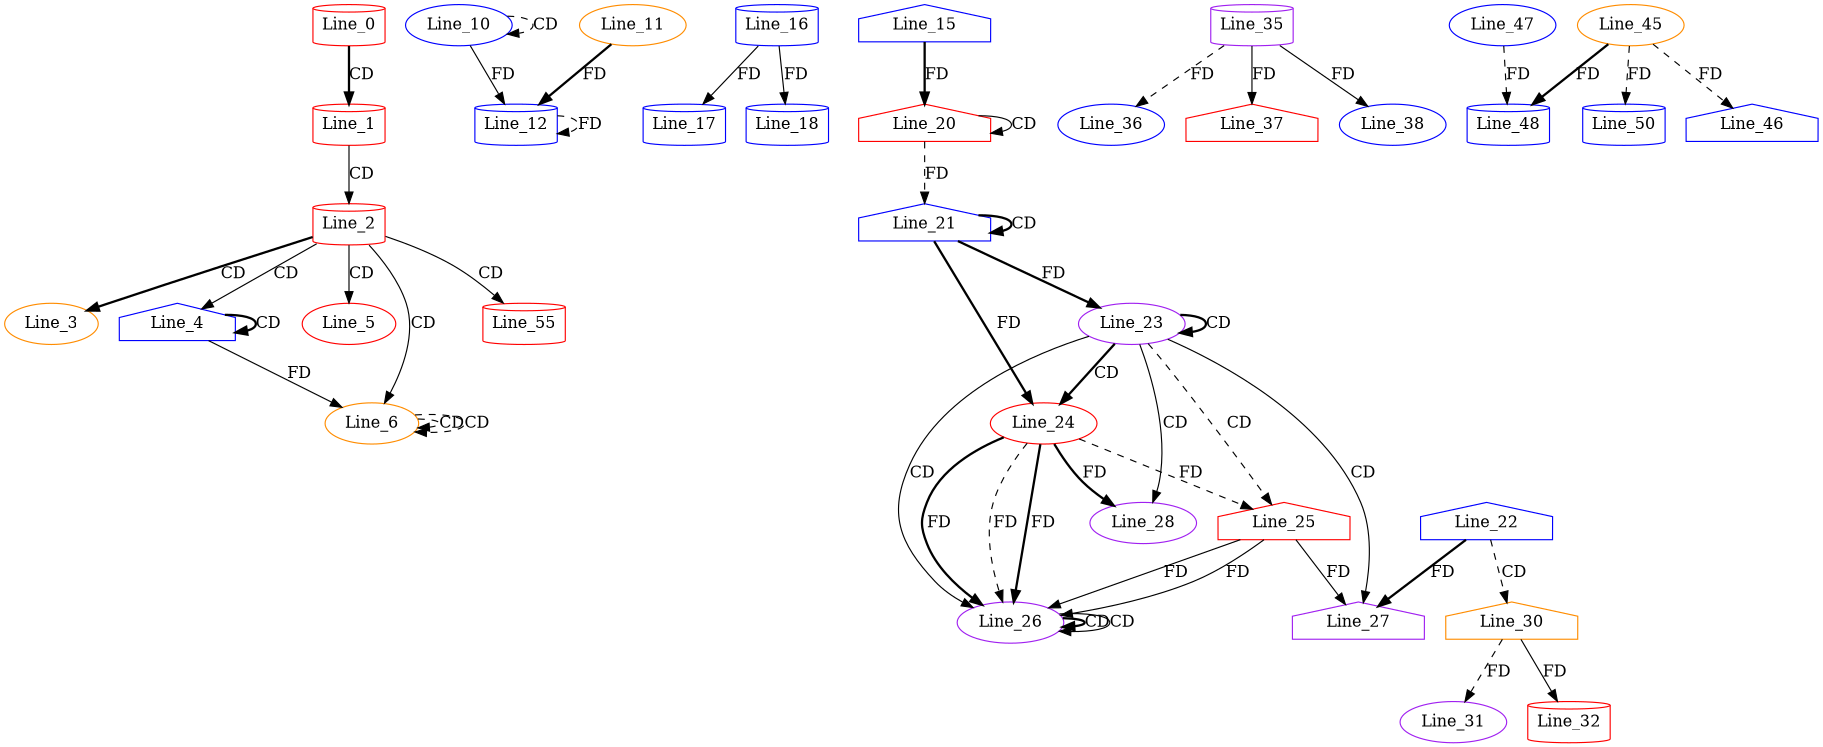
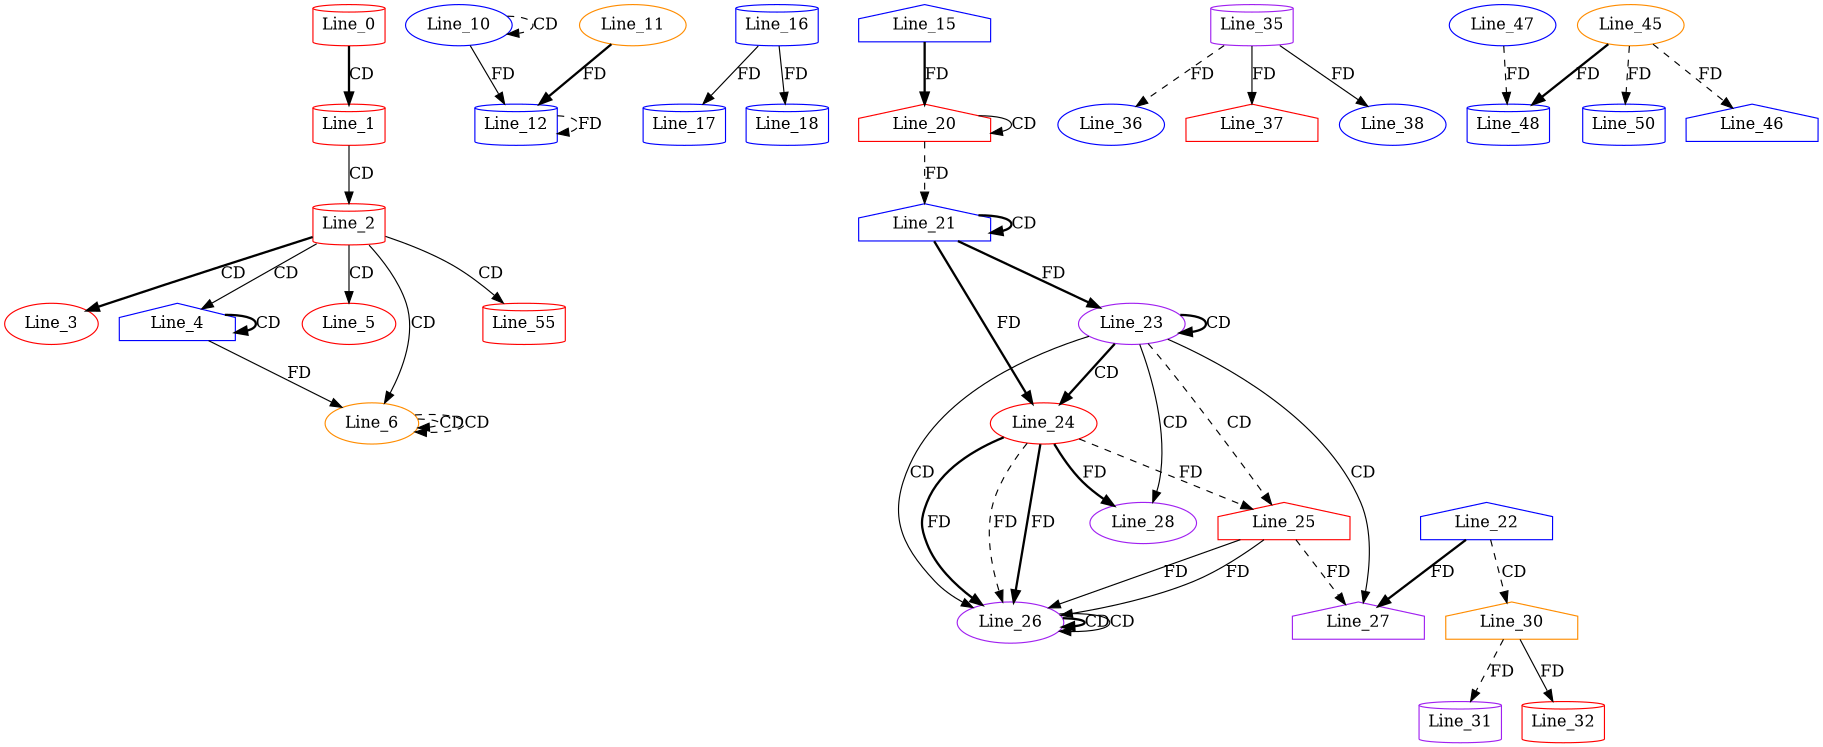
node "Line_3": color darkorange -> red
edge "Line_25" -> "Line_27": style solid -> dashed
node "Line_31": shape ellipse -> cylinder
